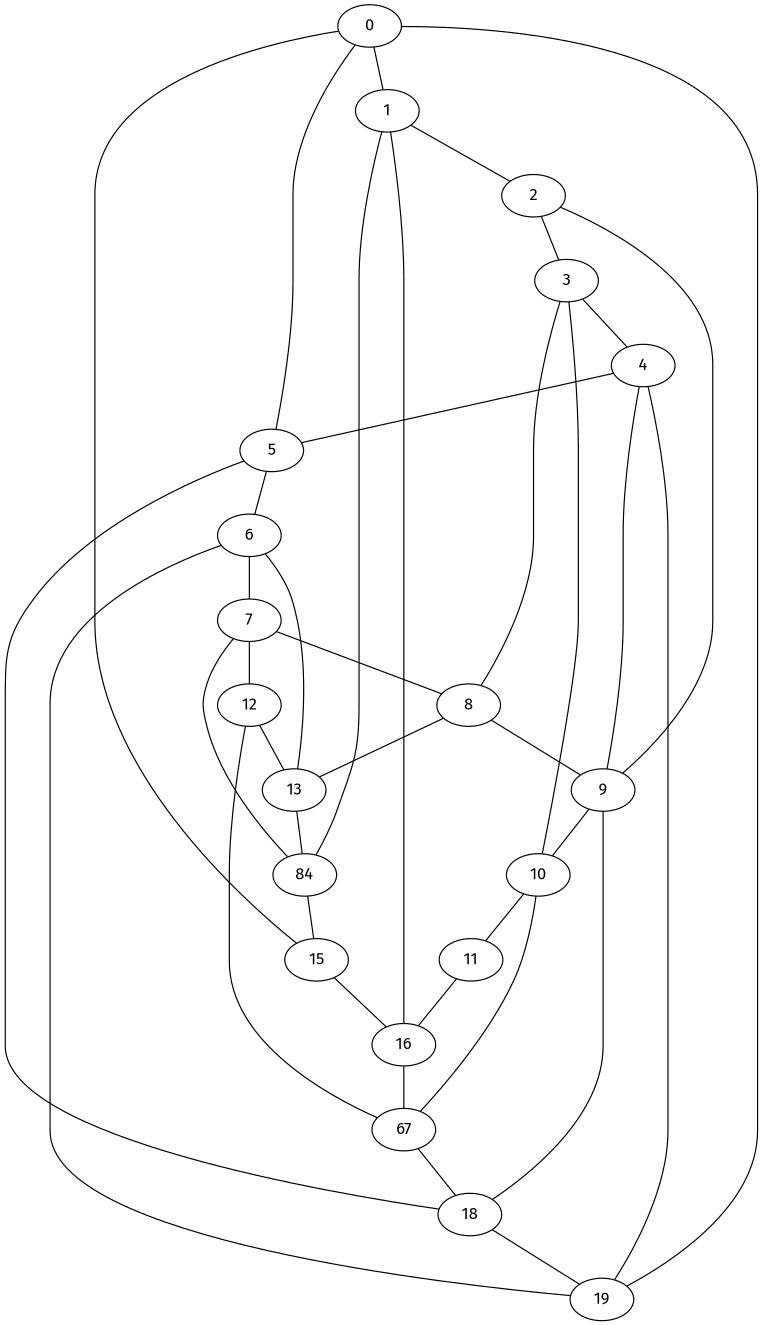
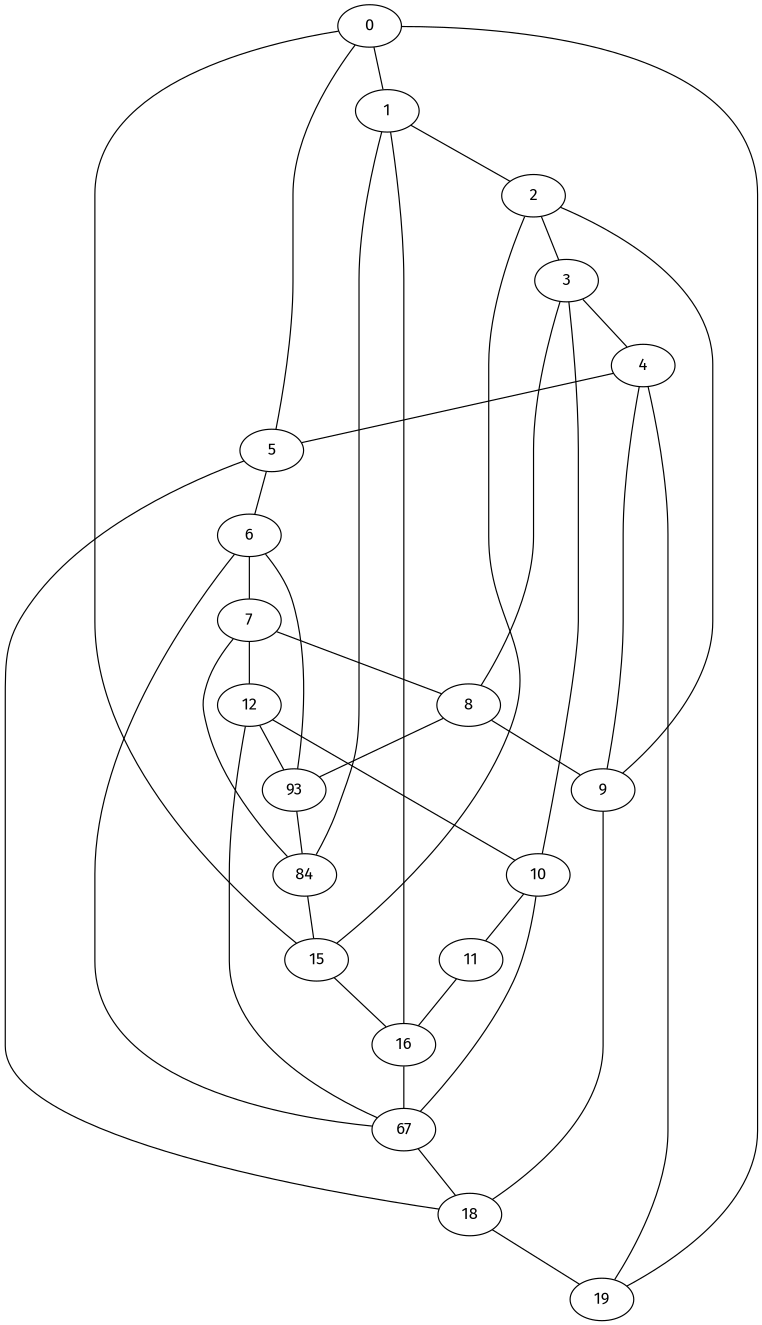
edge "2" -- "15": added
node "13": label "13" -> "93"
edge "9" -- "10": now "12" -- "10"
edge "6" -- "19": now "6" -- "67"
